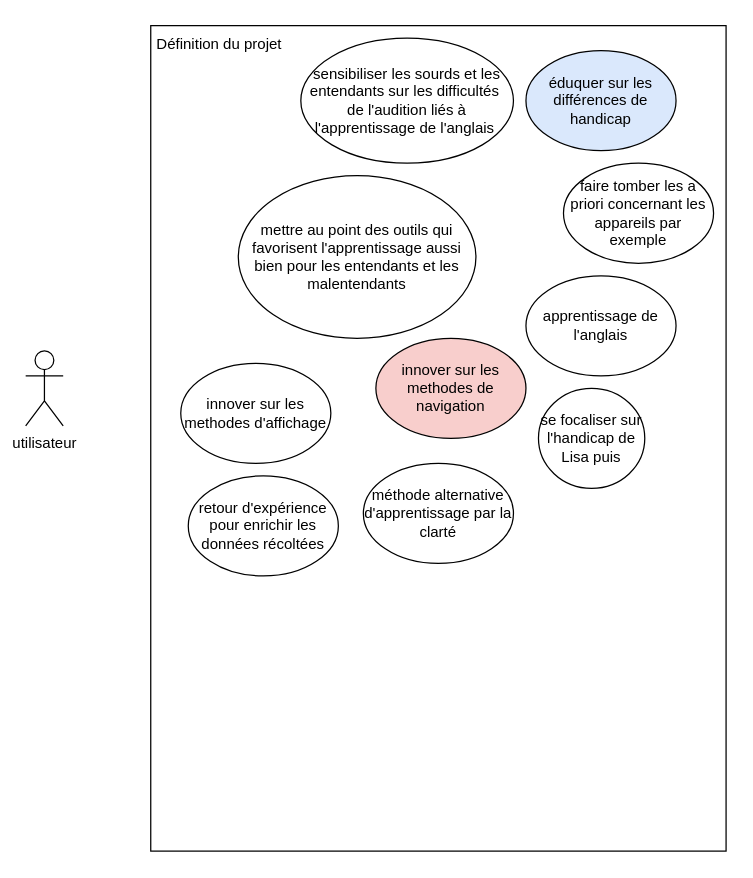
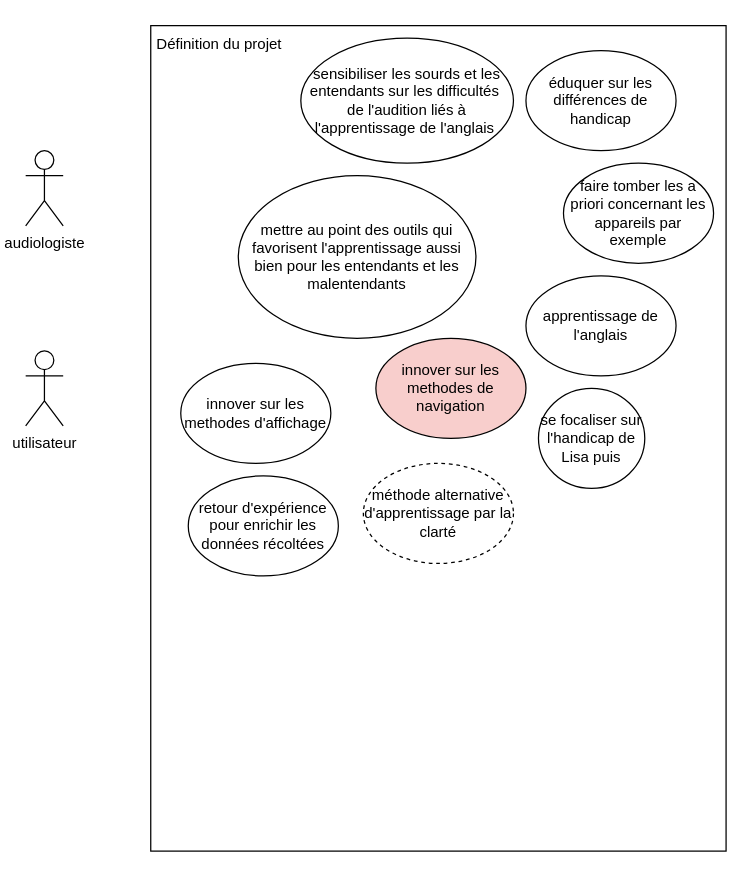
node "éduquer sur les différences de handicap": fillcolor #dae8fc -> #ffffff
node "audiologiste": added
node "méthode alternative d'apprentissage par la clarté": style solid -> dashed
